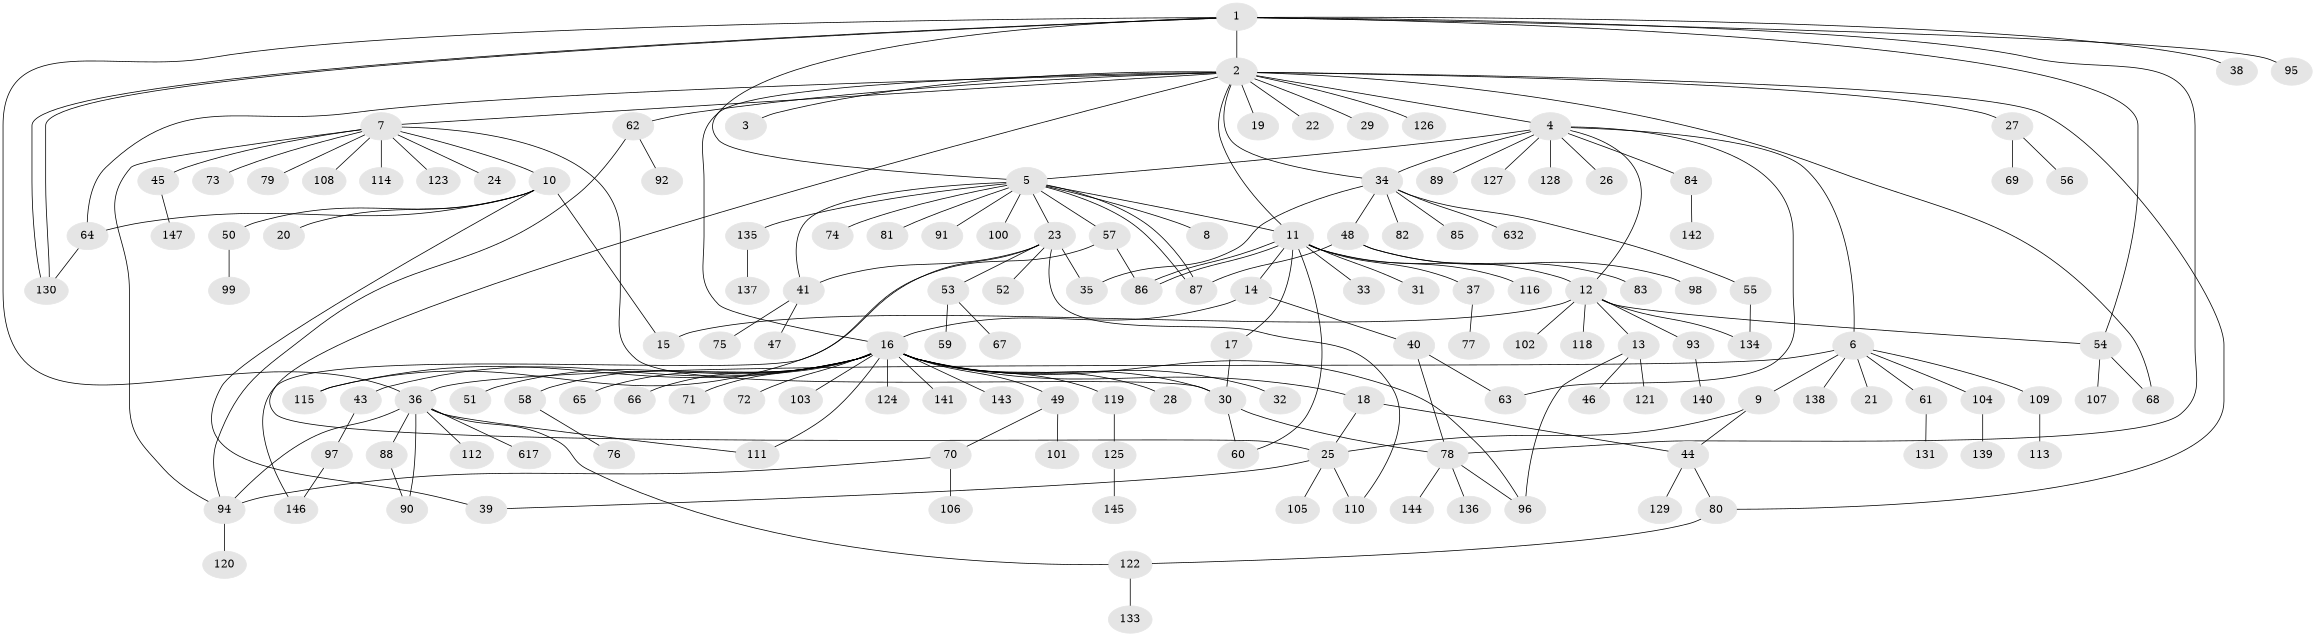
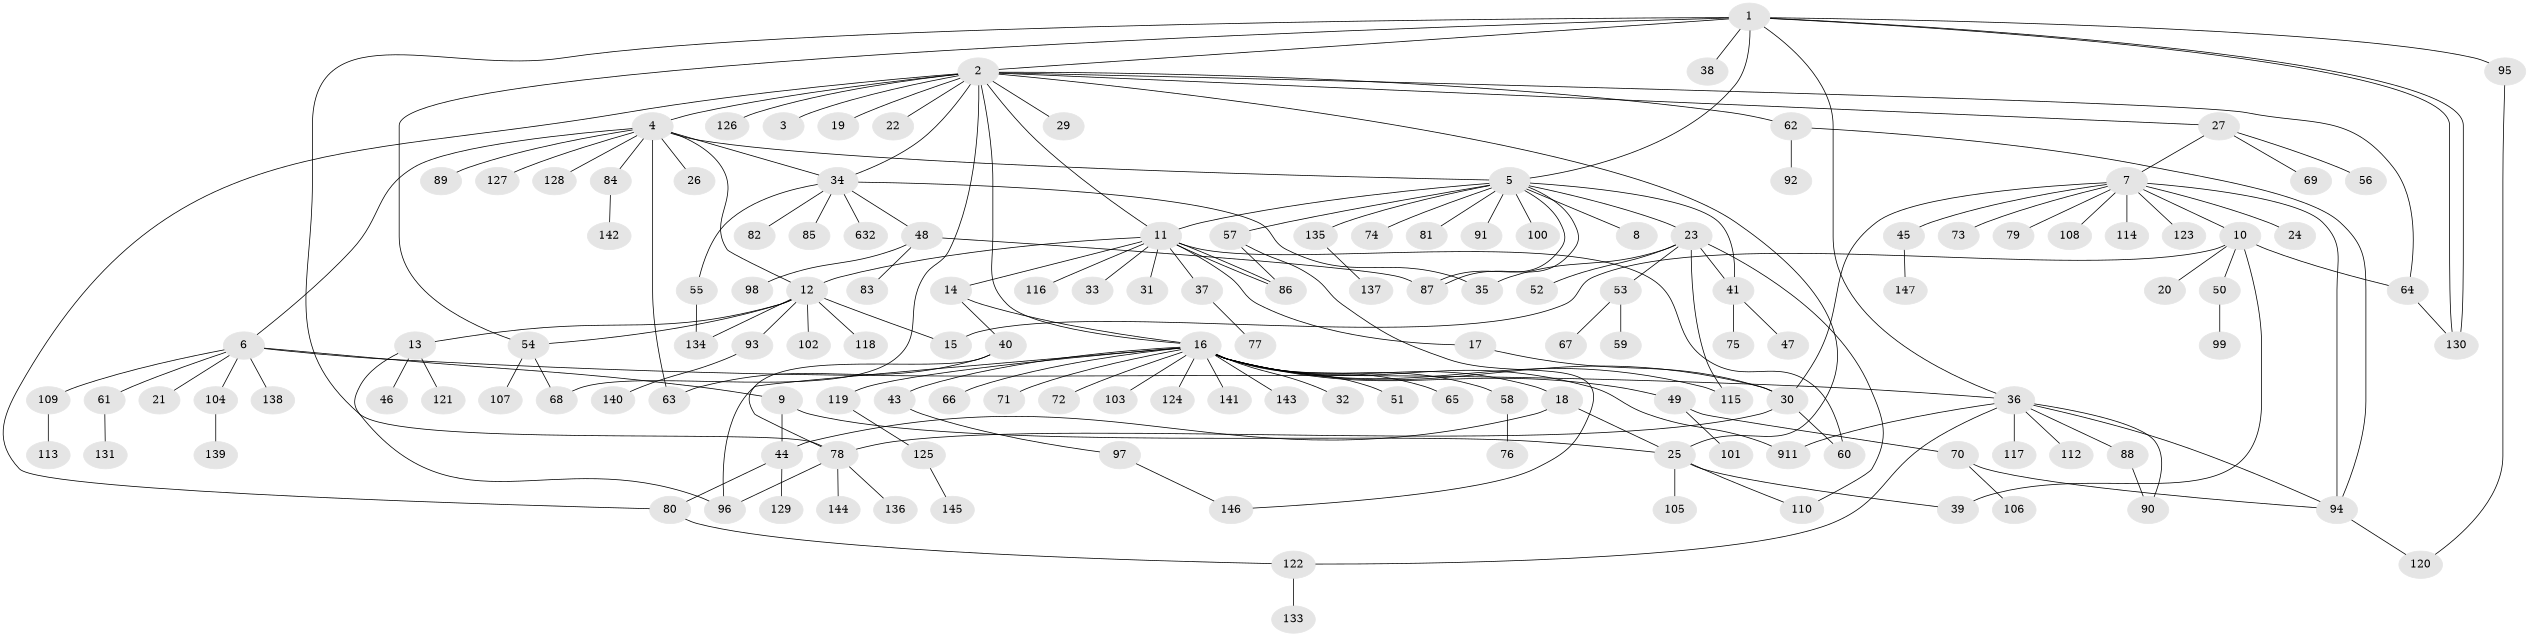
edge "2" -- "7": now "27" -- "7"
edge "95" -- "120": added
node "28": removed
node "617": label "617" -> "117"
node "111": label "111" -> "911"
